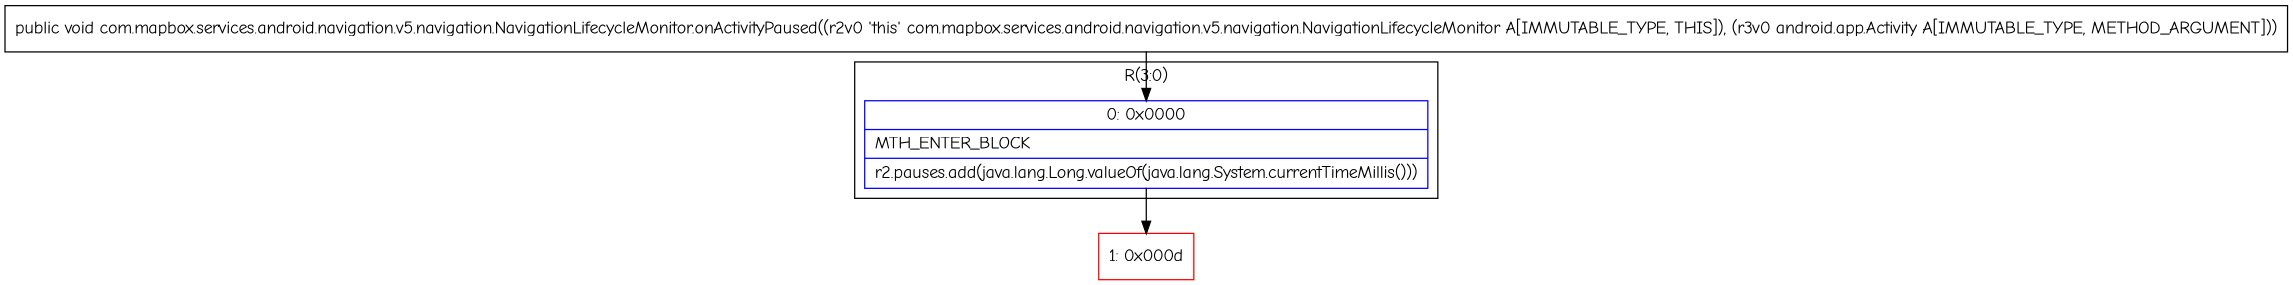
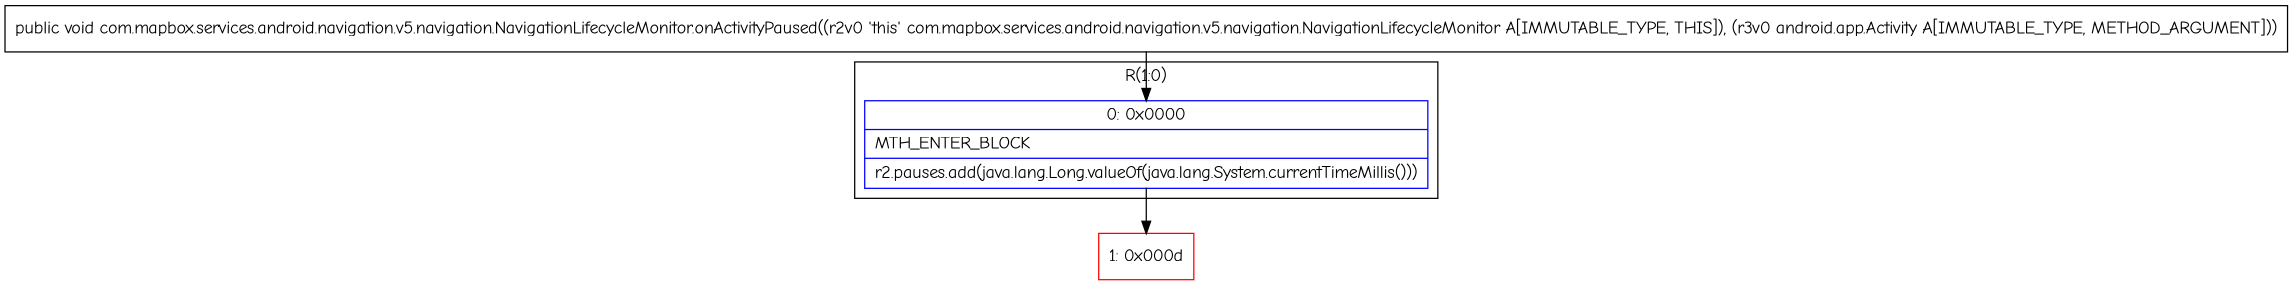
cluster "R(3:0)": label "R(3:0)" -> "R(1:0)"
